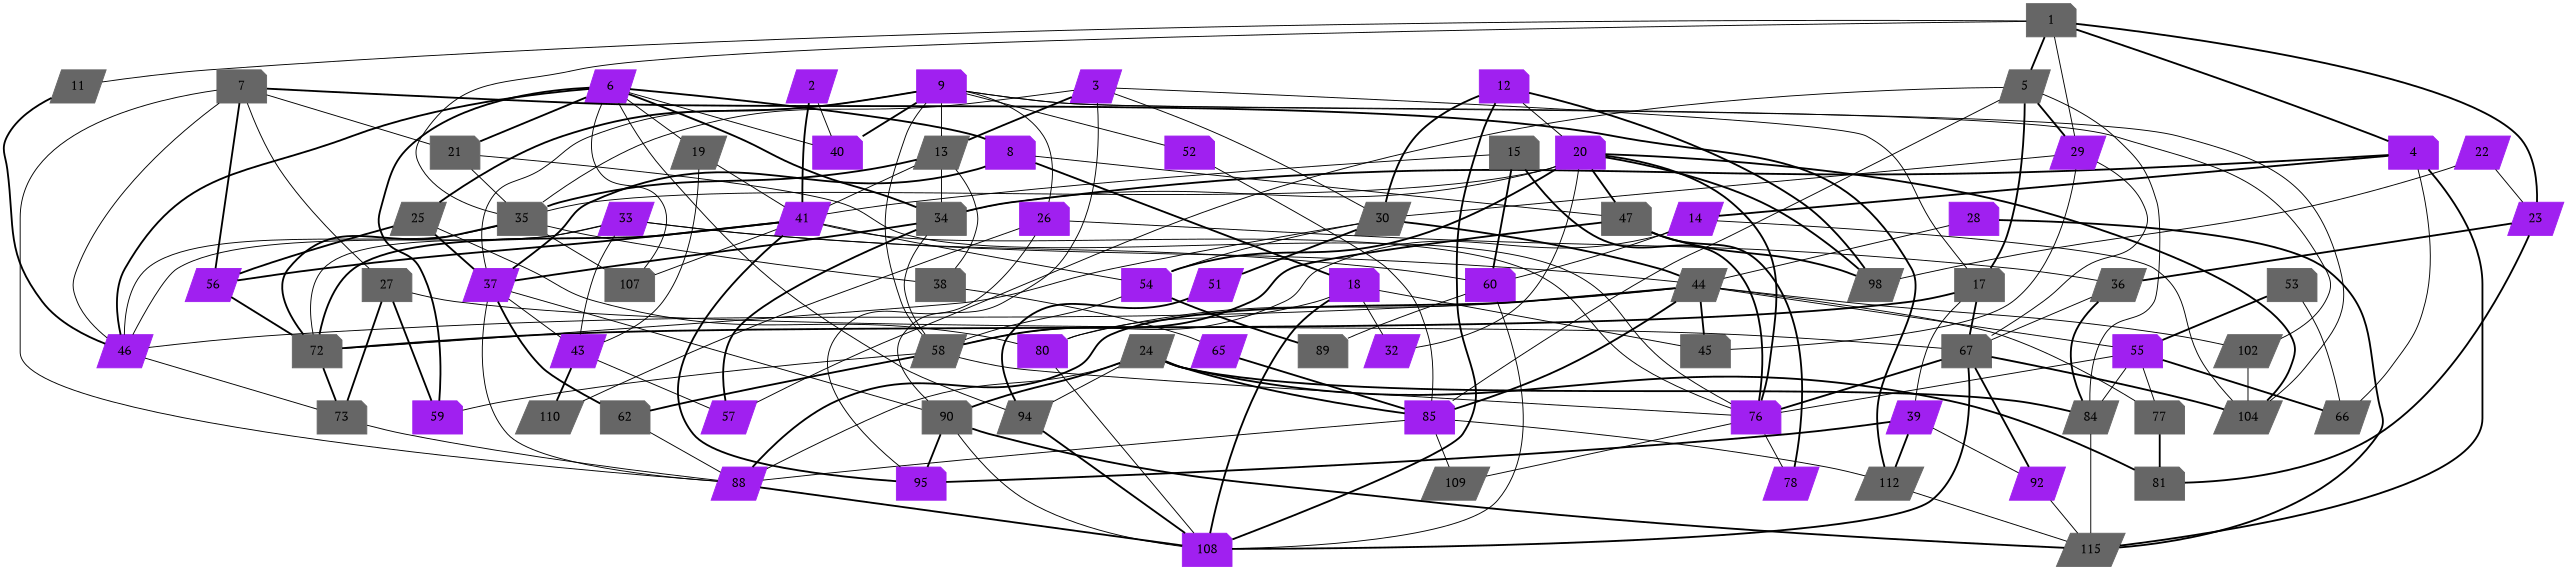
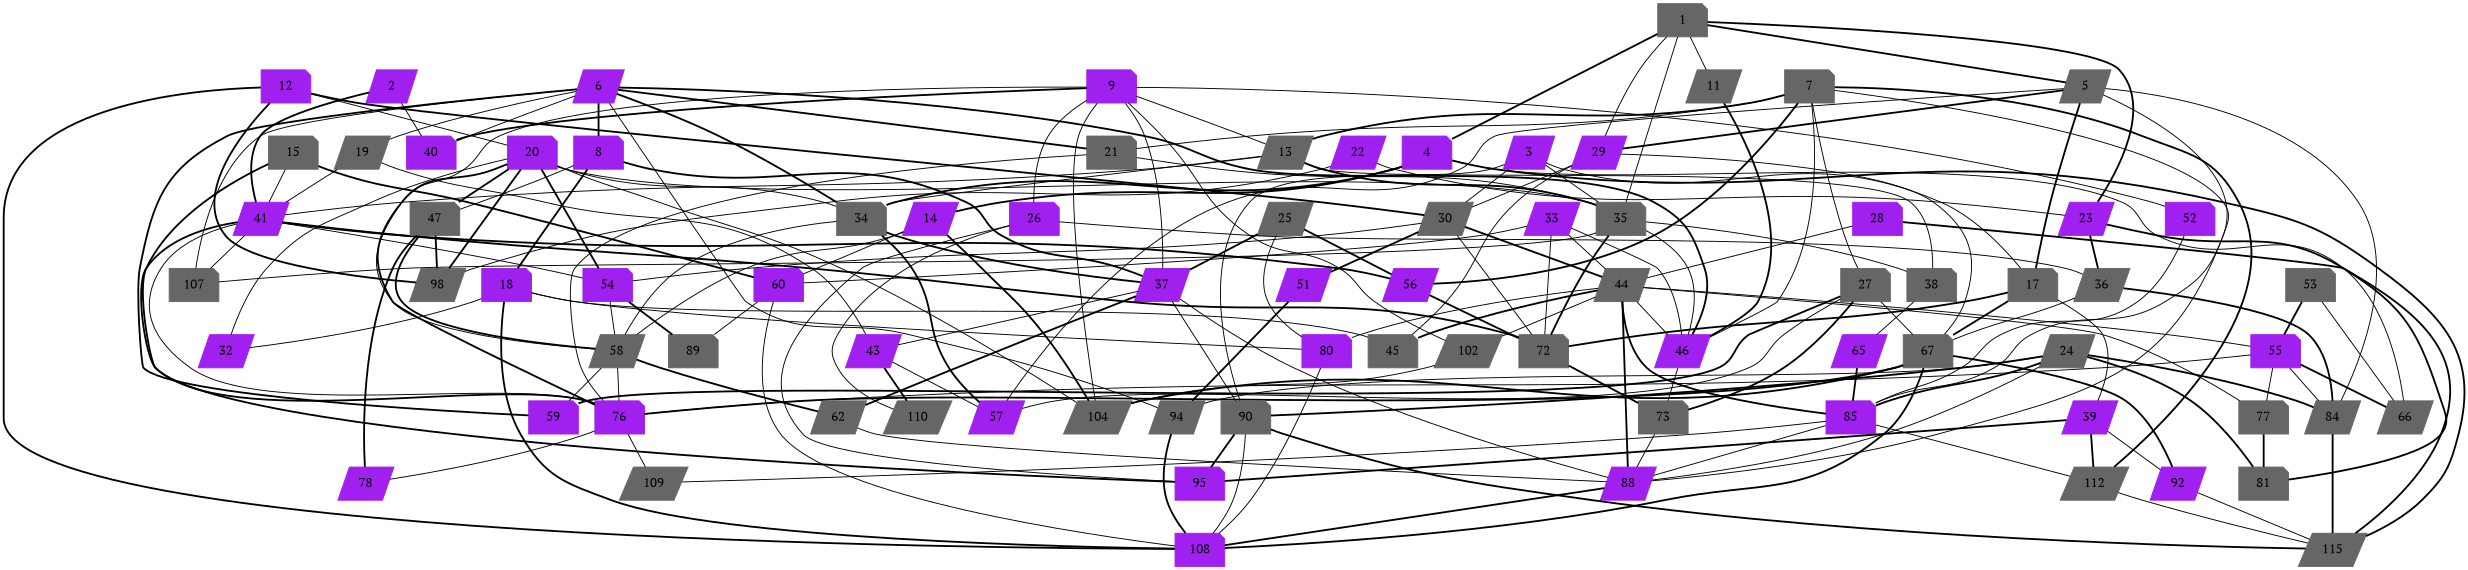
edge "3" -- "13": now "7" -- "13"
edge "9" -- "25": removed
edge "20" -- "104": style bold -> solid
edge "14" -- "104": style solid -> bold
edge "33" -- "43": removed
edge "27" -- "57": added
node "62": shape note -> parallelogram
edge "84" -- "115": style solid -> bold
